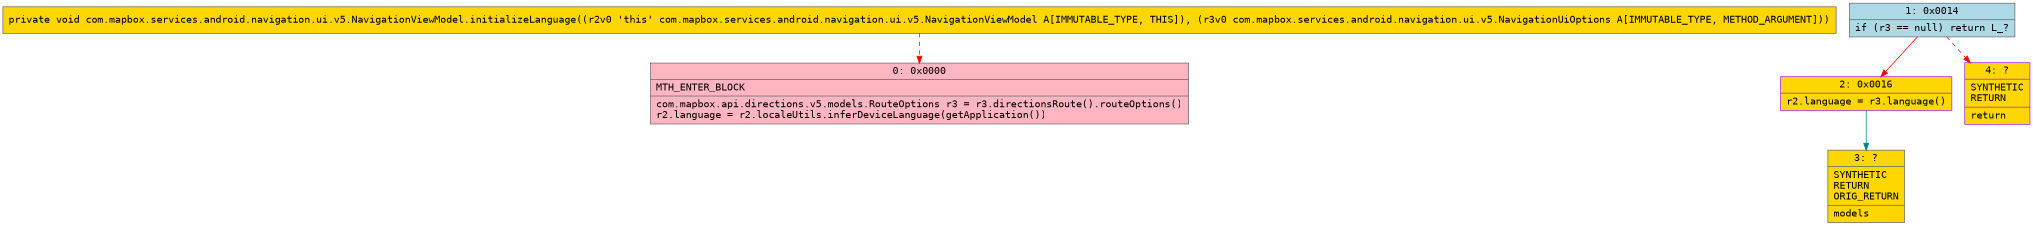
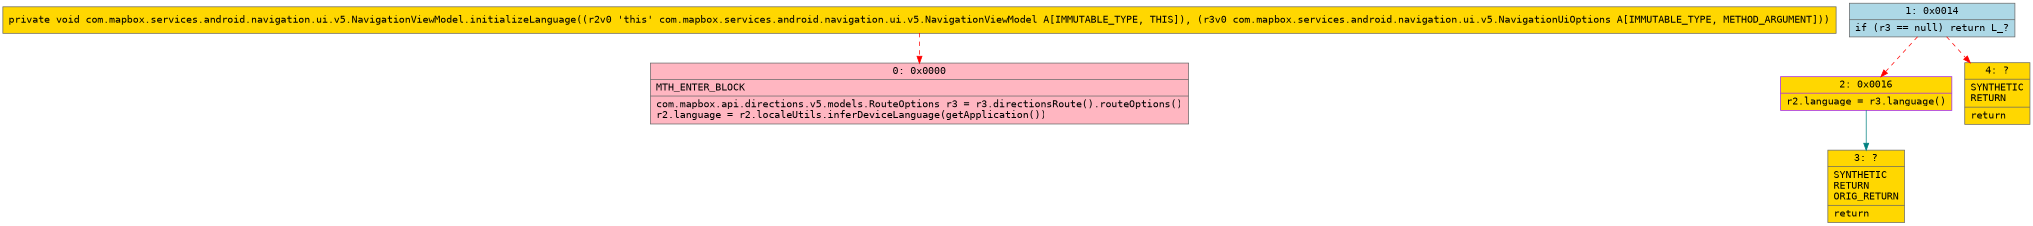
edge "1: 0x0014" -> "2: 0x0016": style solid -> dashed
node "4: ?": color purple -> gray40
node "3: ?": text "models" -> "return"
